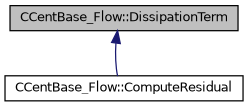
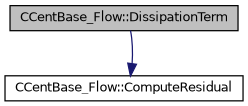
edge "CCentBase_Flow::ComputeResidual" -> "CCentBase_Flow::DissipationTerm": reversed
